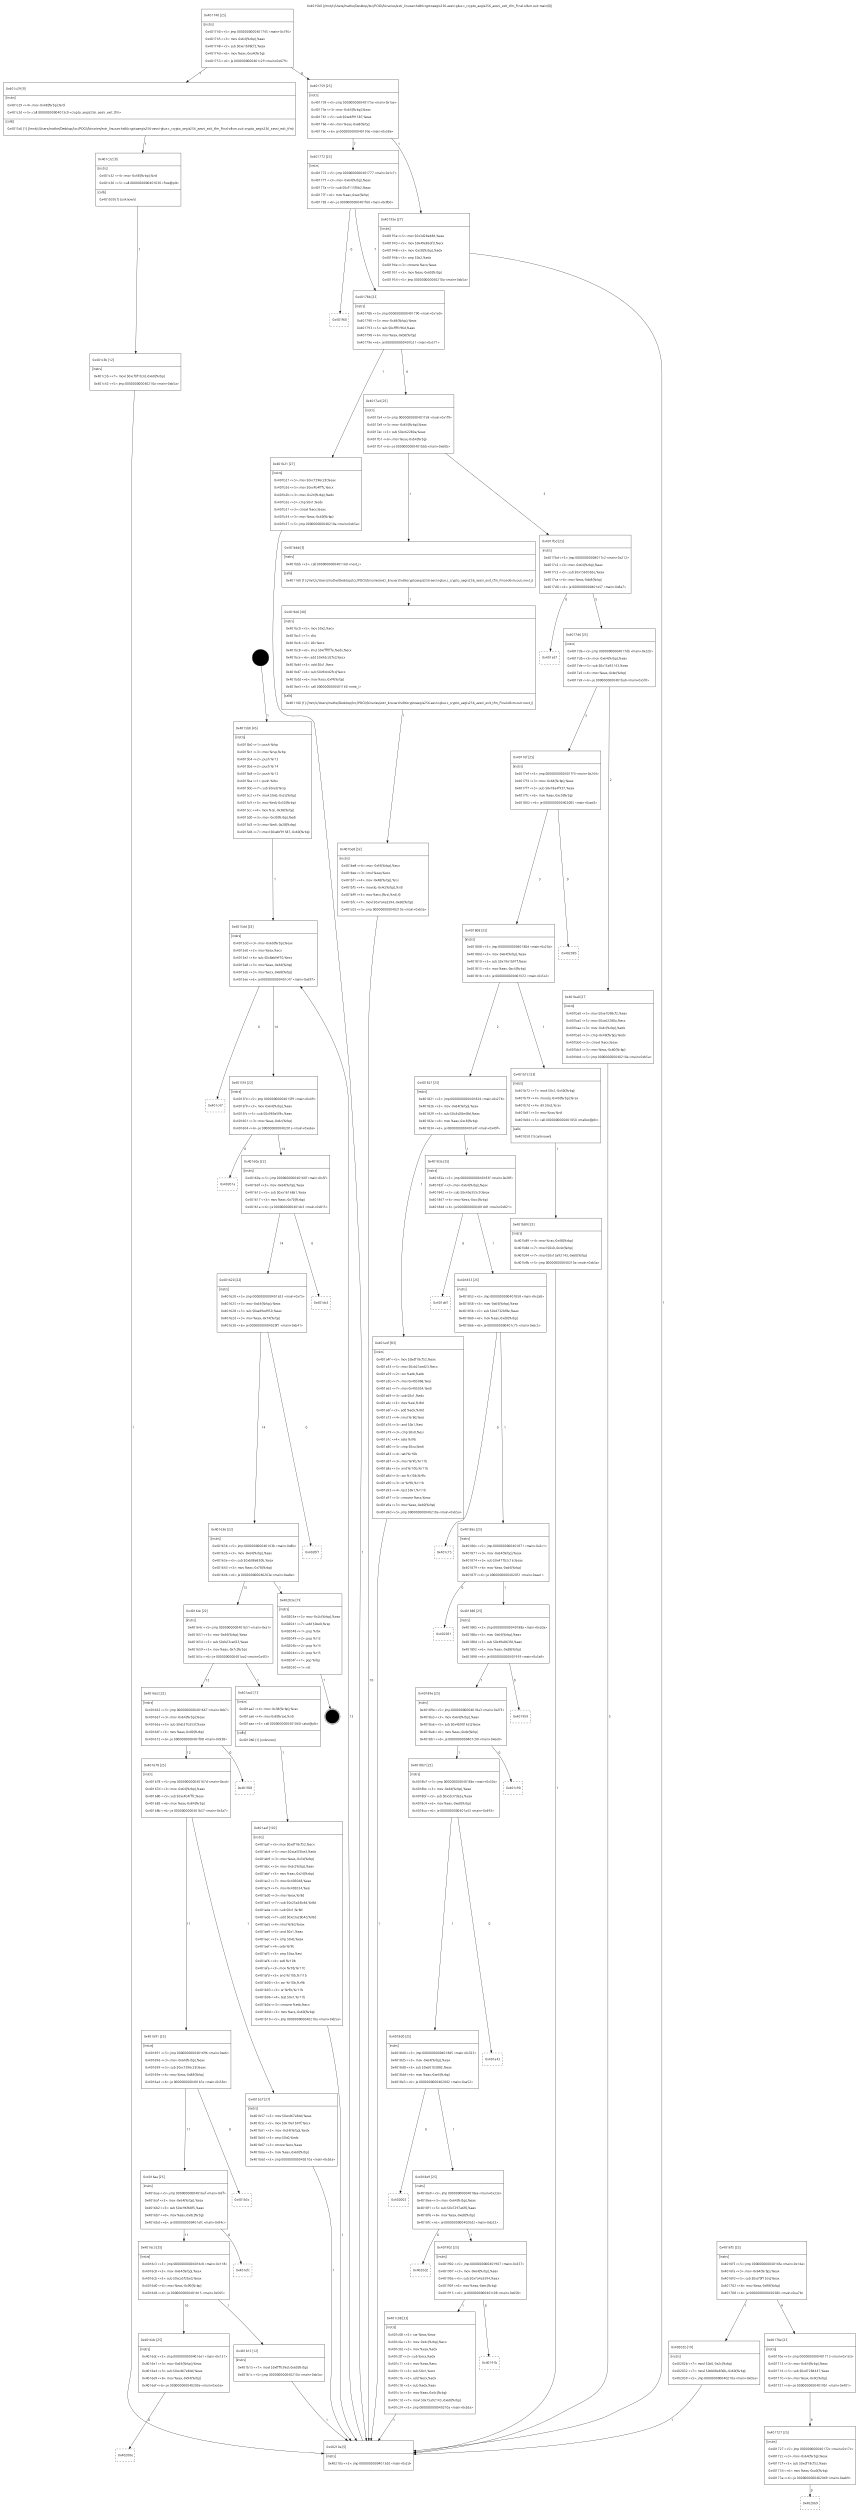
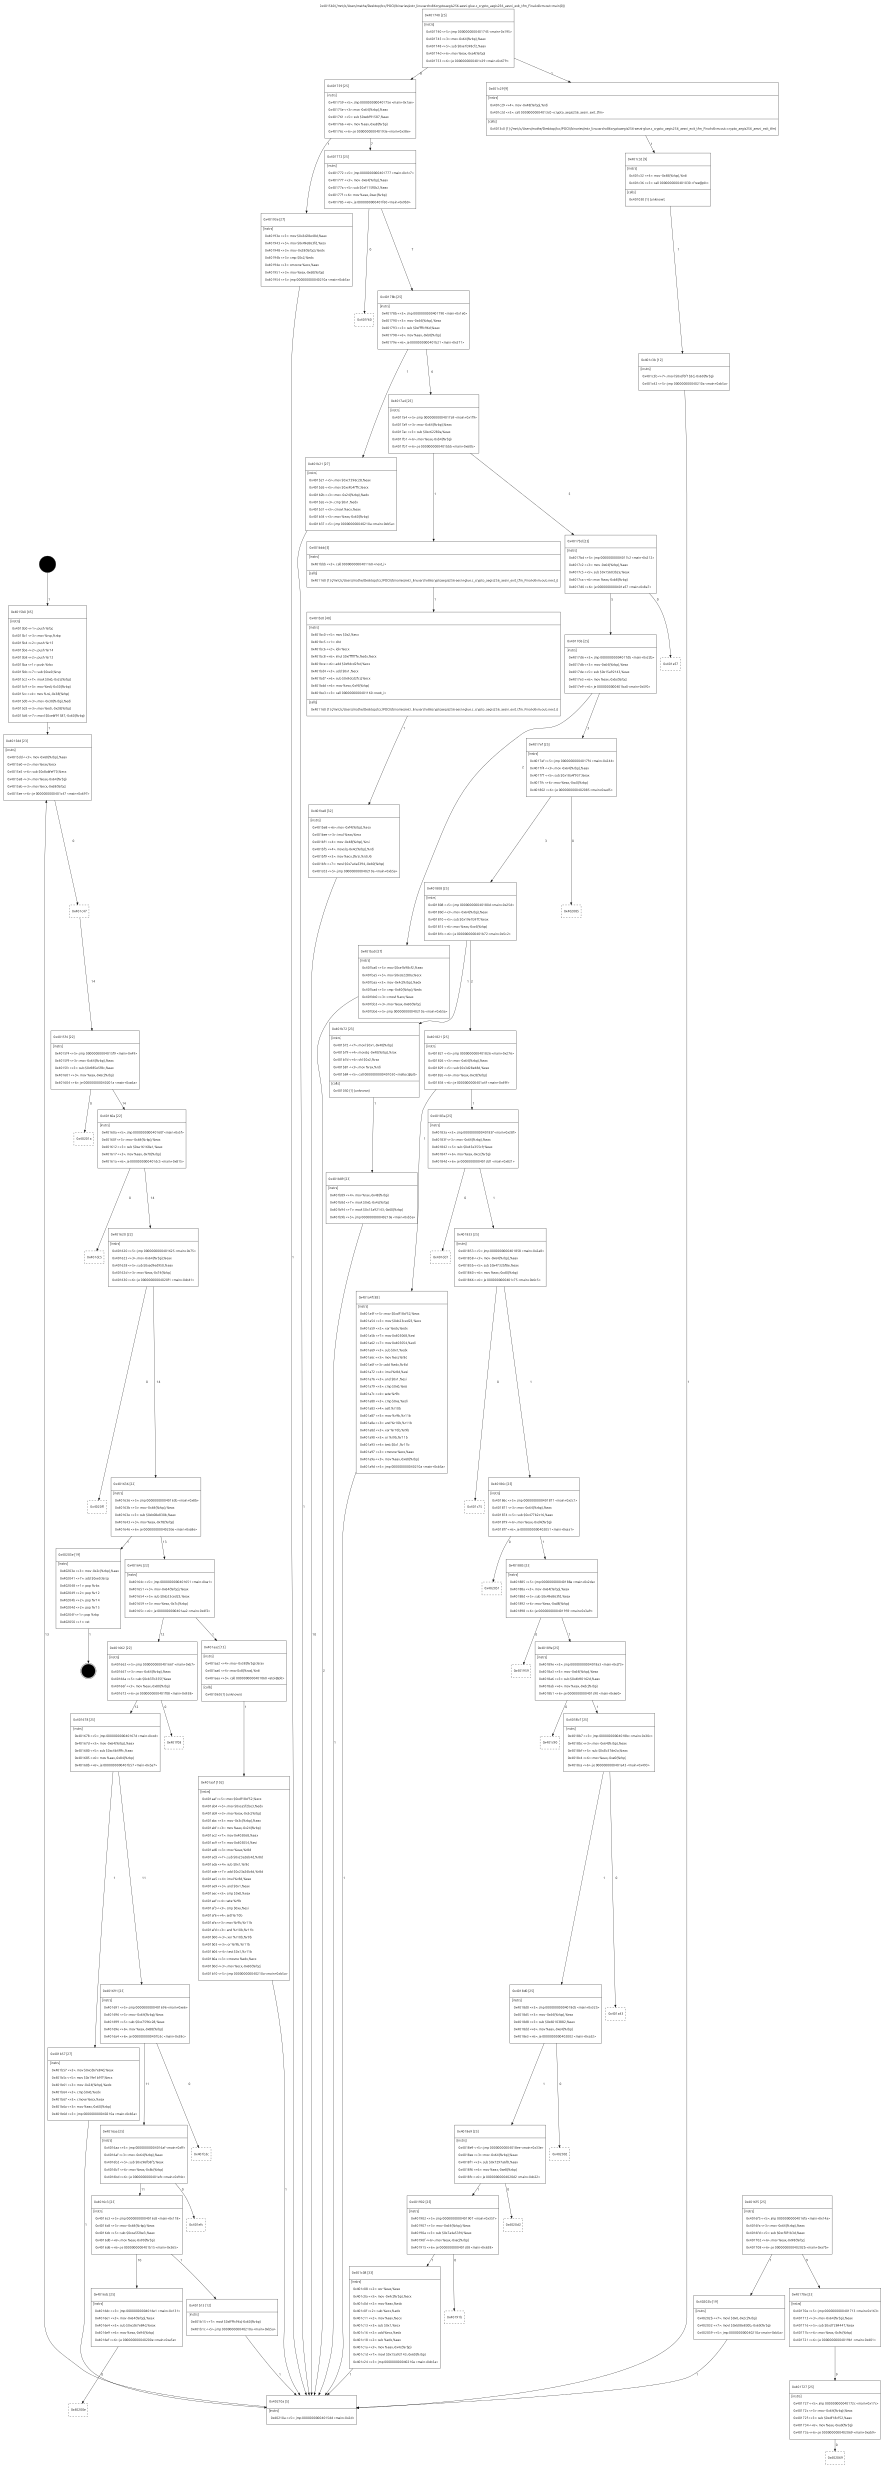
edge "0x4015dd [23]" -> "0x4015f4 [22]": now "0x401c47" -> "0x4015f4 [22]"
edge "0x401ba0 [27]" -> "0x40210a [5]": label " 5" -> " 2"
